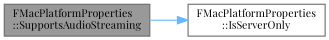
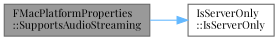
node "FMacPlatformProperties ::IsServerOnly": label "FMacPlatformProperties ::IsServerOnly" -> "IsServerOnly ::IsServerOnly"
